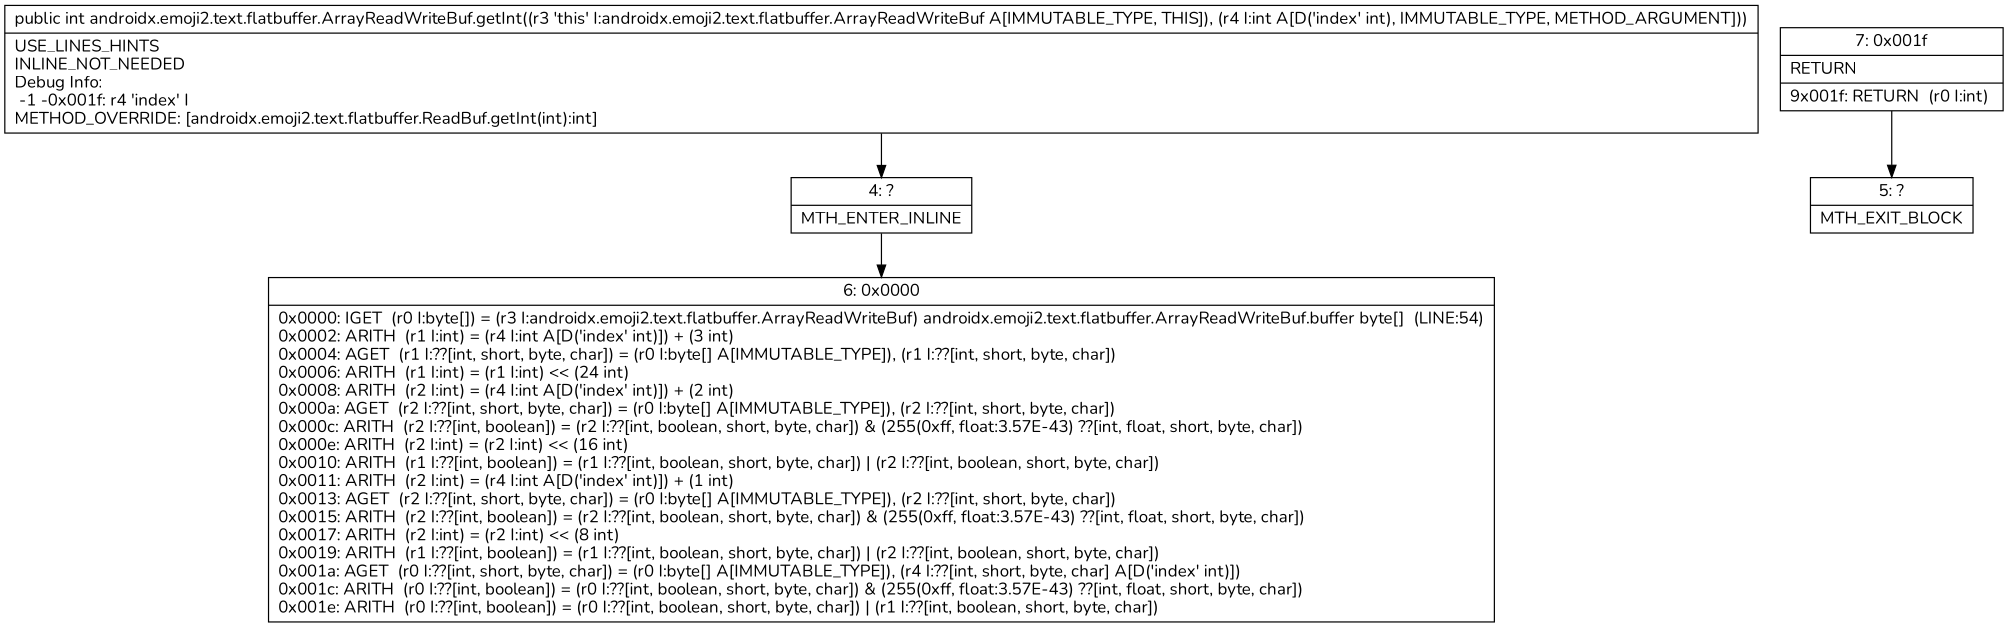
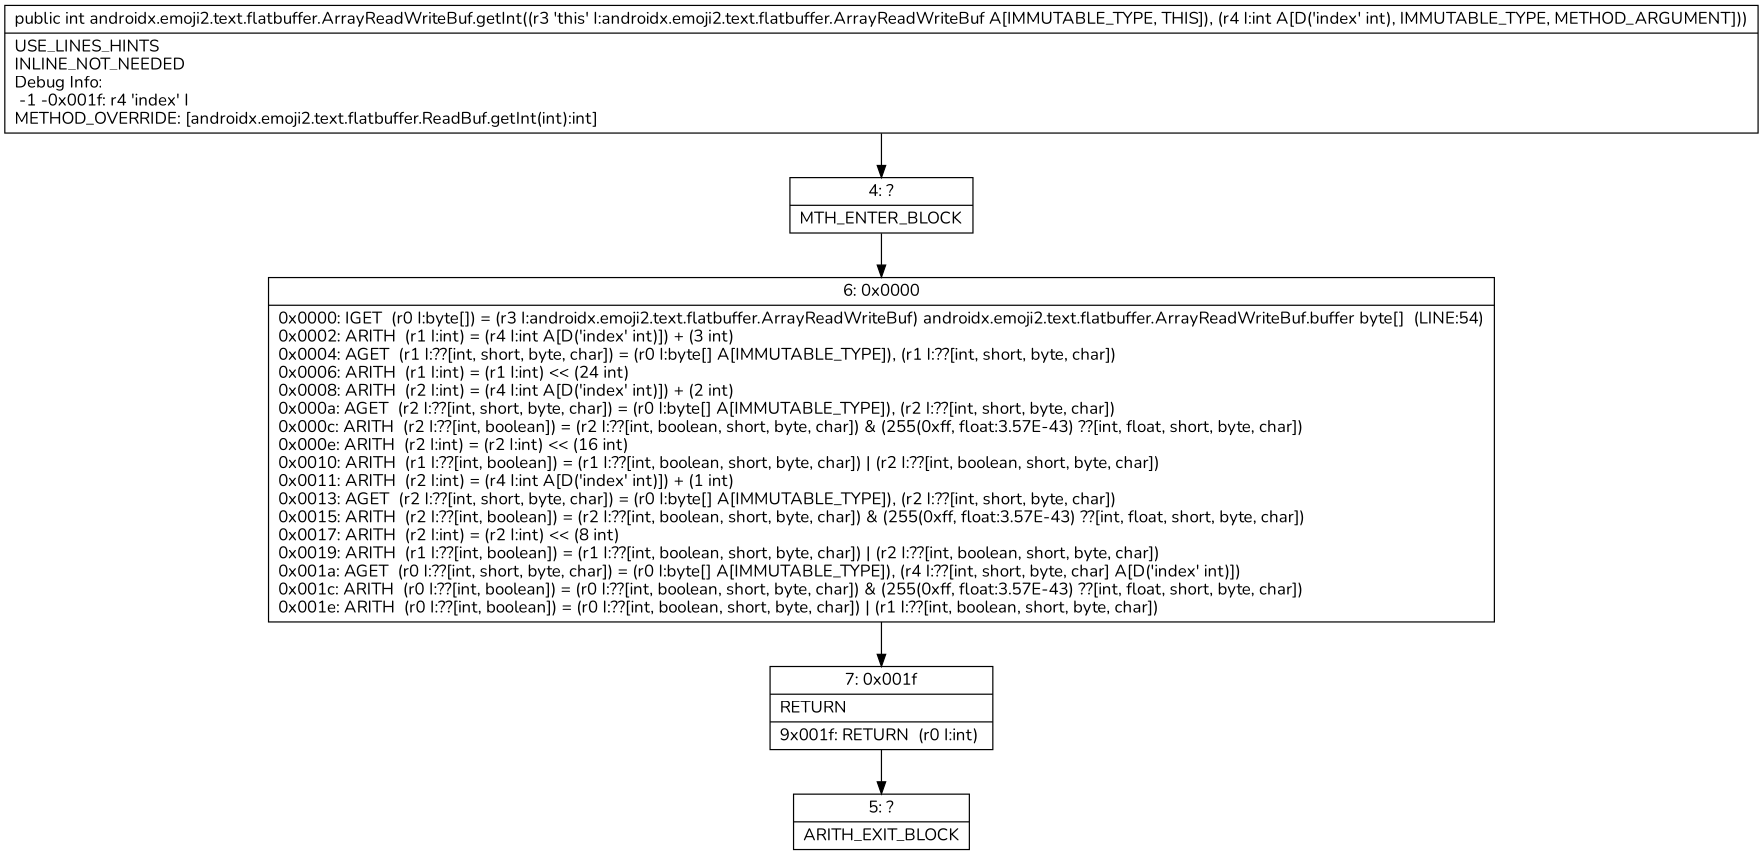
node "4: ?": text "MTH_ENTER_INLINE" -> "MTH_ENTER_BLOCK"
node "5: ?": text "MTH_EXIT_BLOCK" -> "ARITH_EXIT_BLOCK"
edge "6: 0x0000" -> "7: 0x001f": added
